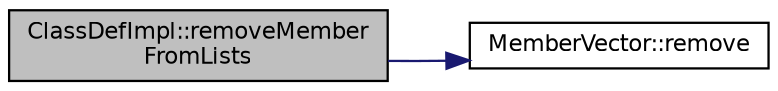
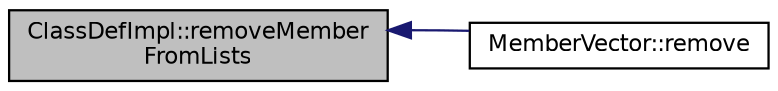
edge "ClassDefImpl::removeMember FromLists" -> "MemberVector::remove": reversed
